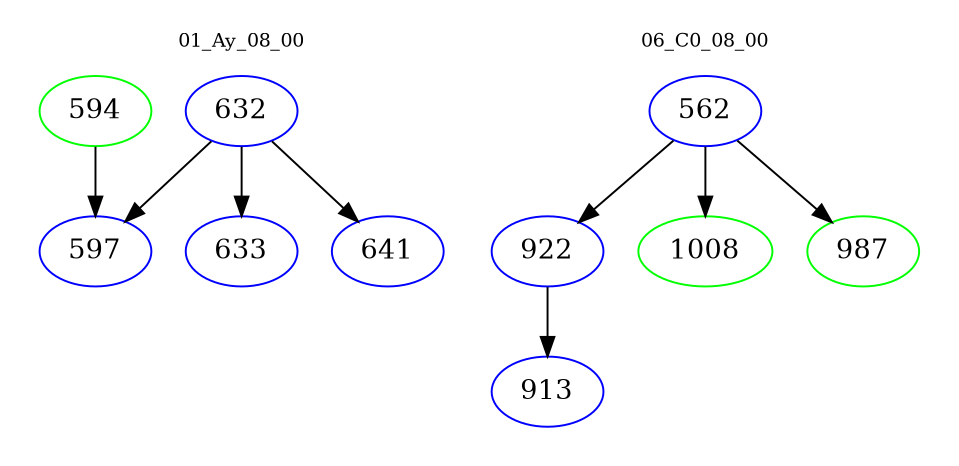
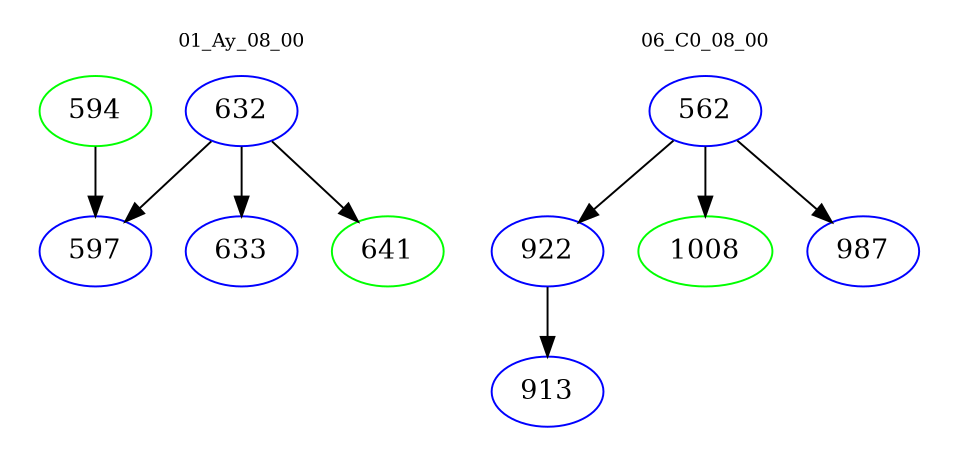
node "641": color blue -> green
node "987": color green -> blue
